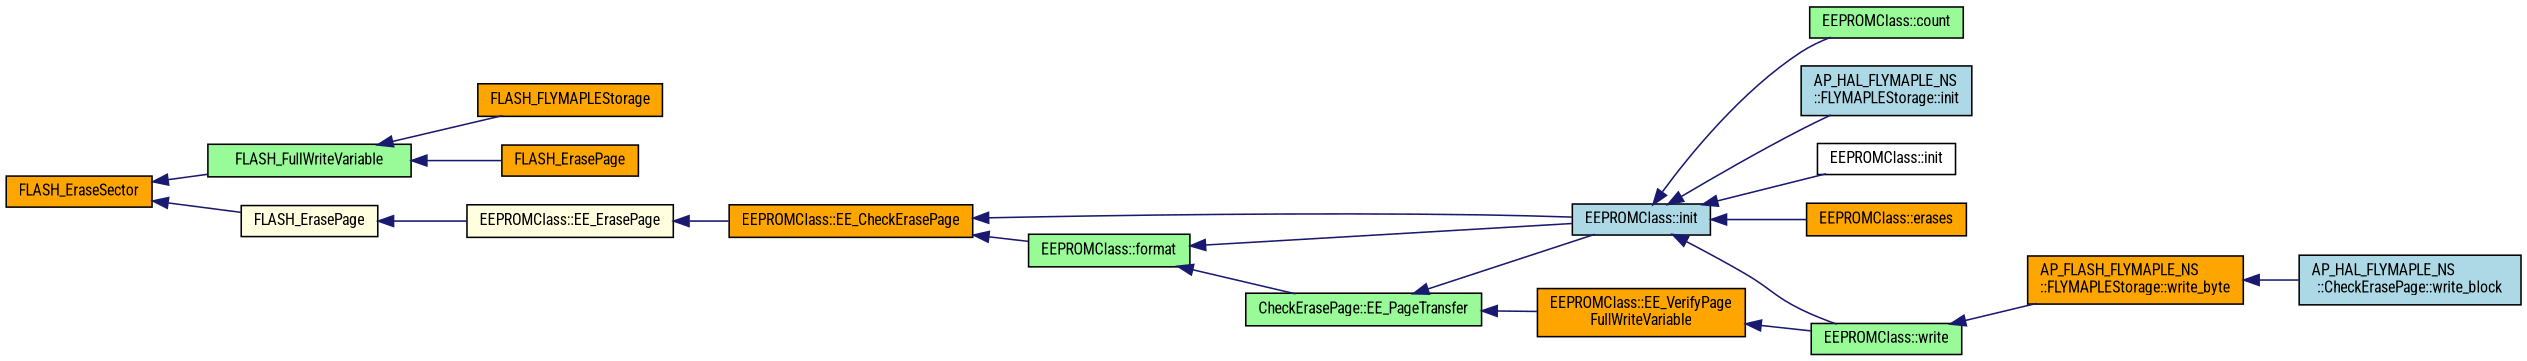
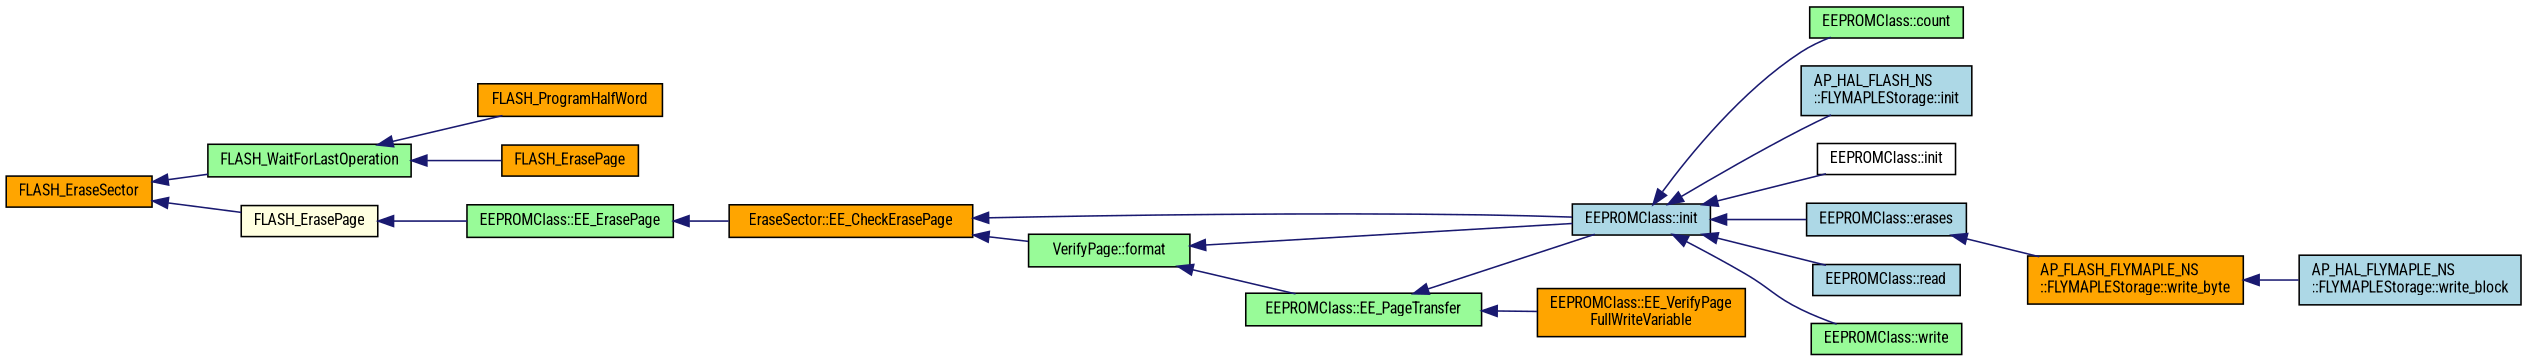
node "AP_HAL_FLYMAPLE_NS ::FLYMAPLEStorage::init": label "AP_HAL_FLYMAPLE_NS ::FLYMAPLEStorage::init" -> "AP_HAL_FLASH_NS ::FLYMAPLEStorage::init"
node "FLASH_FLYMAPLEStorage": label "FLASH_FLYMAPLEStorage" -> "FLASH_ProgramHalfWord"
node "FLASH_FullWriteVariable": label "FLASH_FullWriteVariable" -> "FLASH_WaitForLastOperation"
node "EEPROMClass::erases": fillcolor orange -> lightblue
node "EEPROMClass::EE_ErasePage": fillcolor lightyellow -> palegreen
node "EEPROMClass::EE_CheckErasePage": label "EEPROMClass::EE_CheckErasePage" -> "EraseSector::EE_CheckErasePage"
node "EEPROMClass::format": label "EEPROMClass::format" -> "VerifyPage::format"
node "EEPROMClass::read": added
node "AP_HAL_FLYMAPLE_NS ::CheckErasePage::write_block": label "AP_HAL_FLYMAPLE_NS ::CheckErasePage::write_block" -> "AP_HAL_FLYMAPLE_NS ::FLYMAPLEStorage::write_block"
node "CheckErasePage::EE_PageTransfer": label "CheckErasePage::EE_PageTransfer" -> "EEPROMClass::EE_PageTransfer"
edge "AP_FLASH_FLYMAPLE_NS ::FLYMAPLEStorage::write_byte" -> "EEPROMClass::write": now "AP_FLASH_FLYMAPLE_NS ::FLYMAPLEStorage::write_byte" -> "EEPROMClass::erases"
edge "EEPROMClass::write" -> "EEPROMClass::EE_VerifyPage FullWriteVariable": removed
